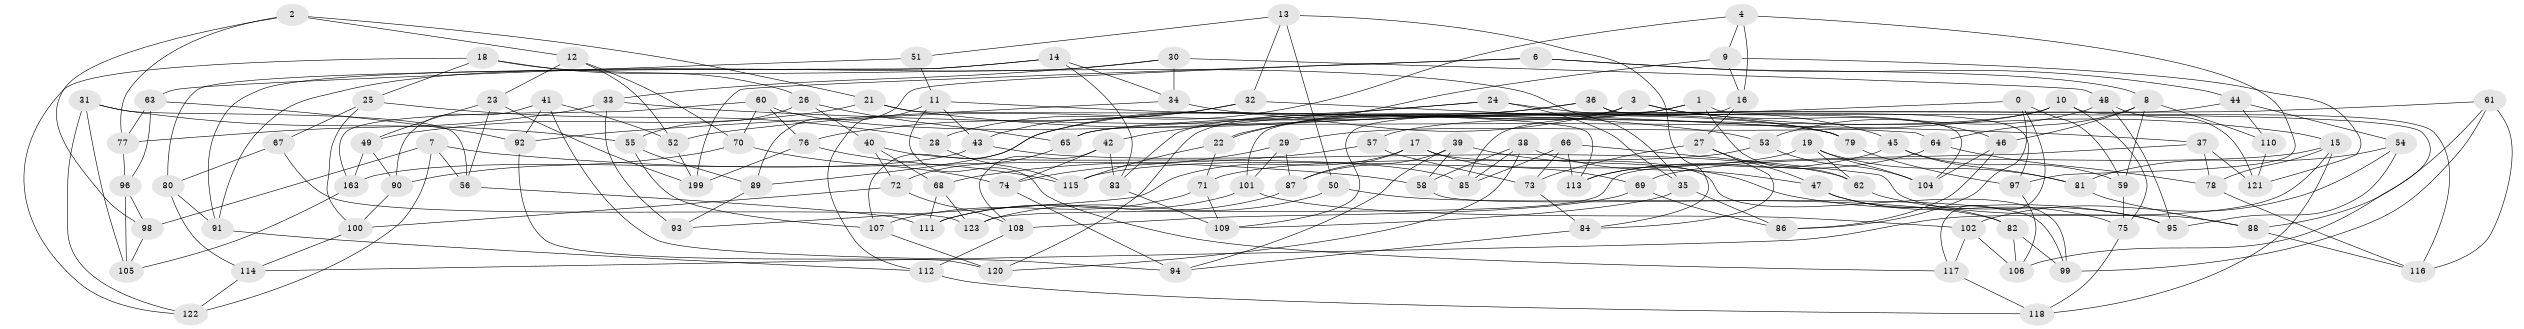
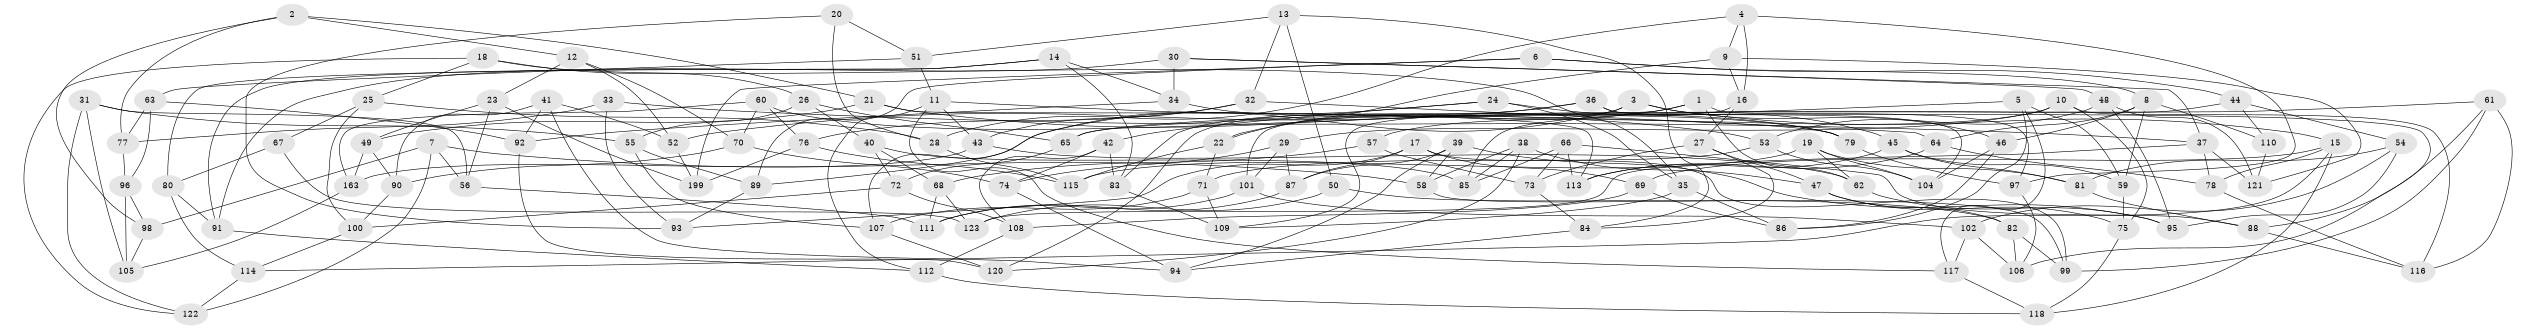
node "20": added
edge "30" -- "33": now "30" -- "37"
node "0": label "0" -> "5"
